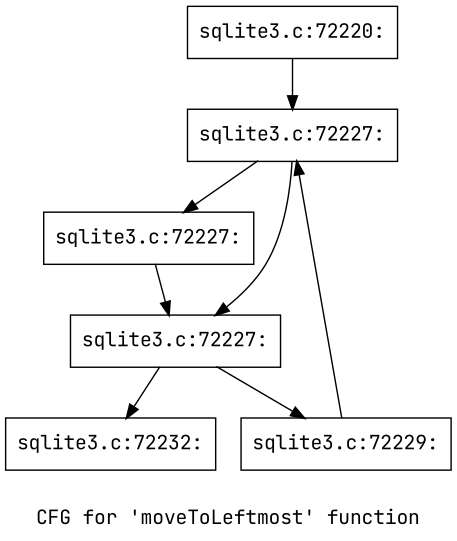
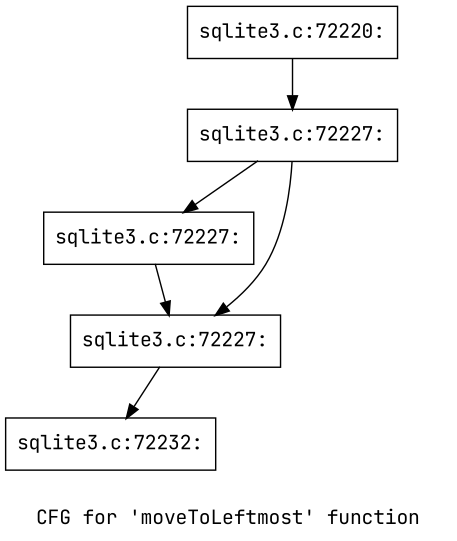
node "sqlite3.c:72229:": removed
